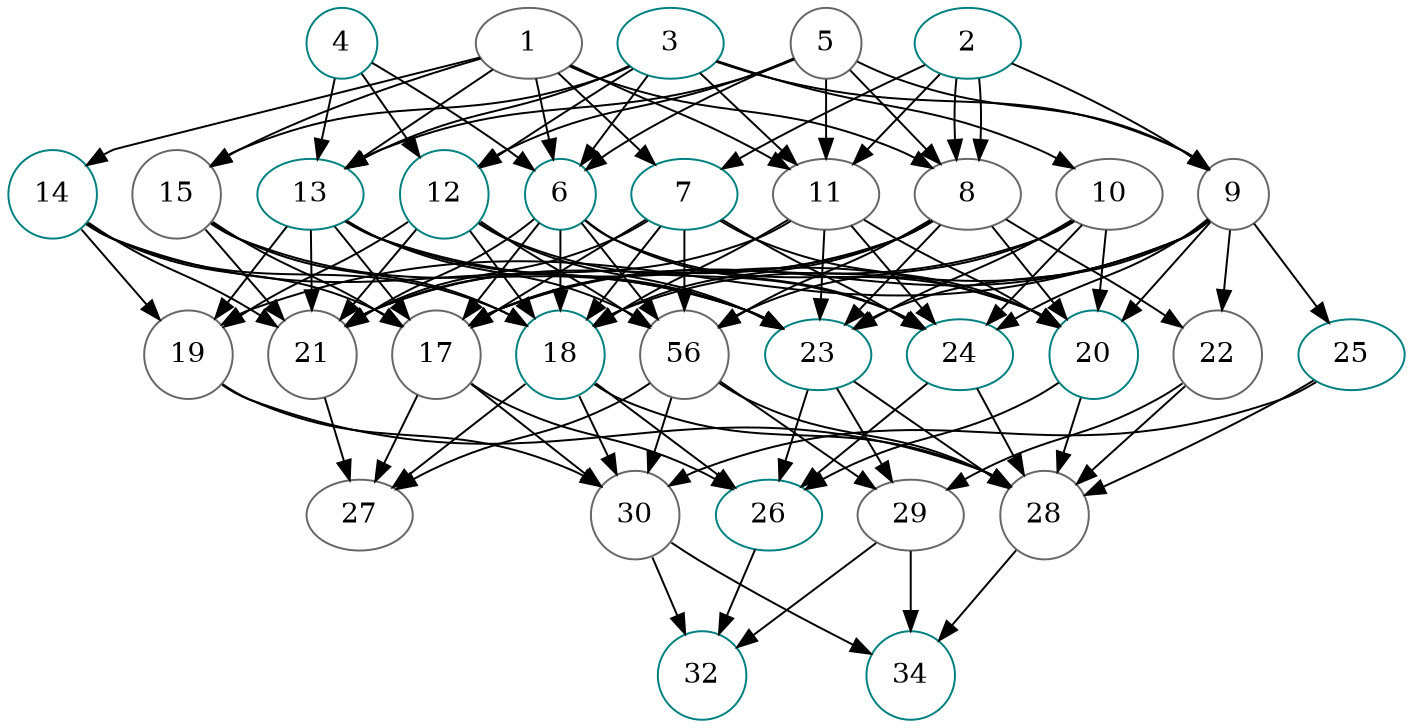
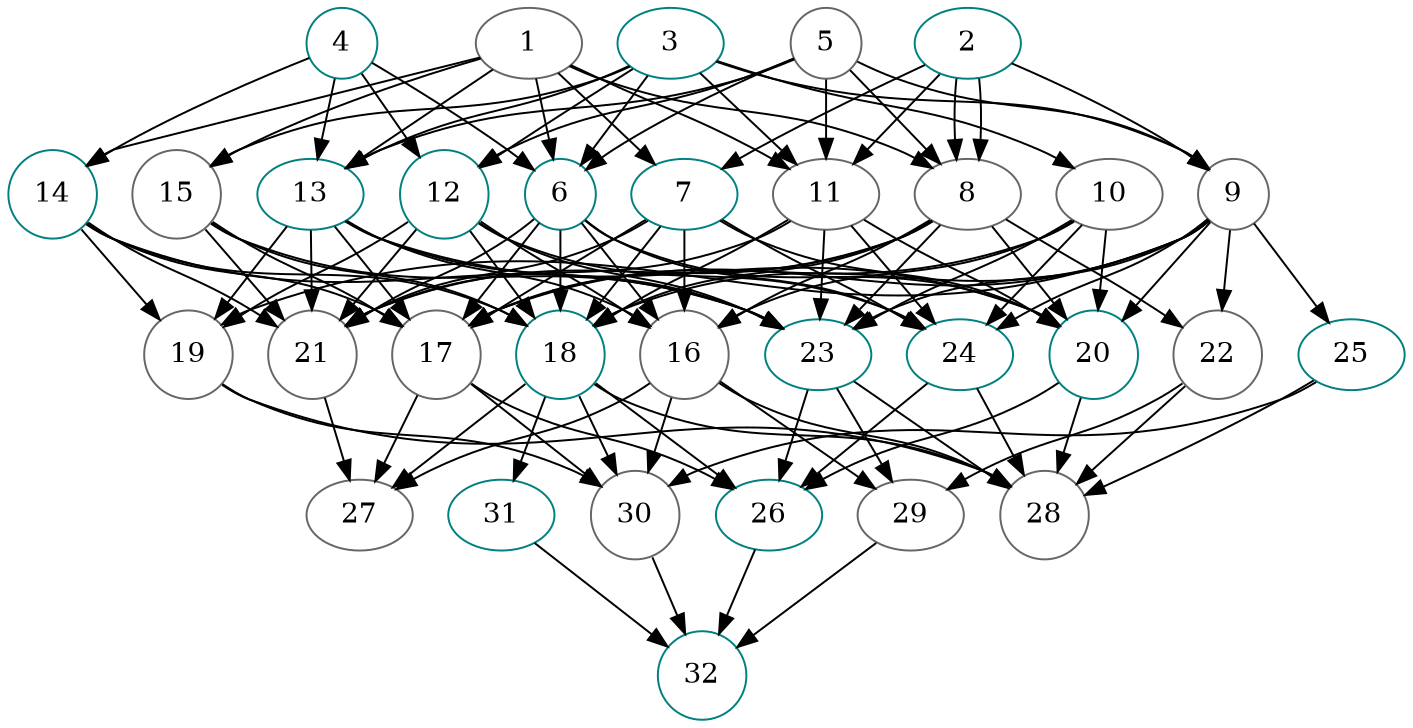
edge "4" -> "14": added
node "56": label "56" -> "16"
node "31": added
node "34": removed
